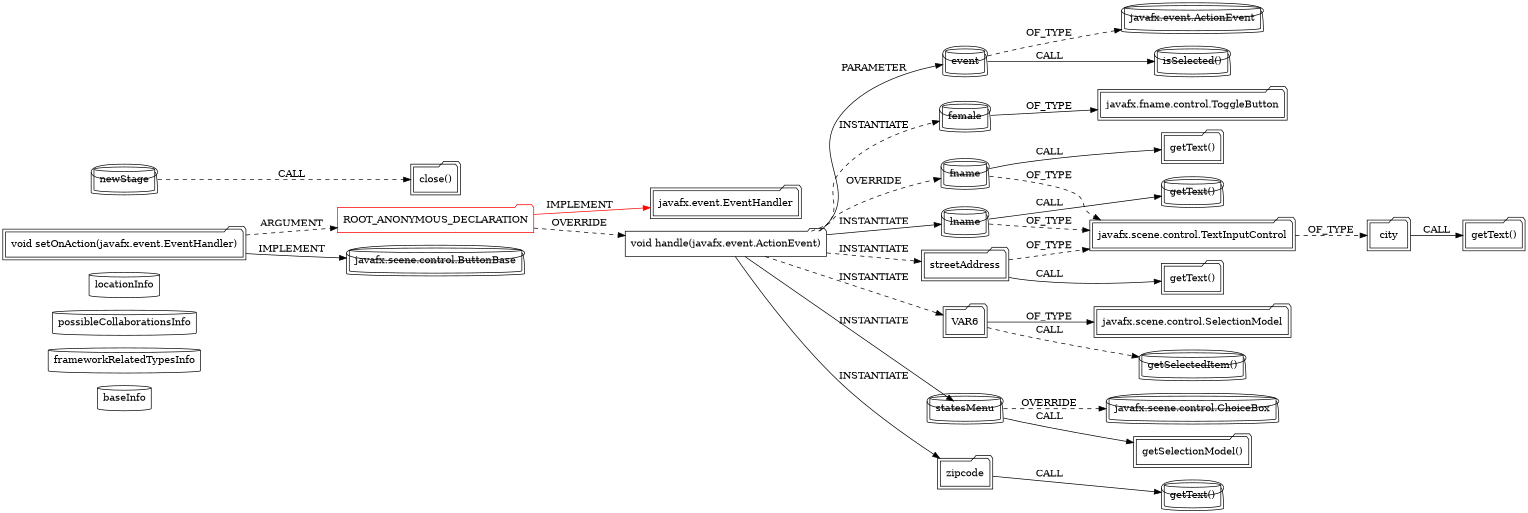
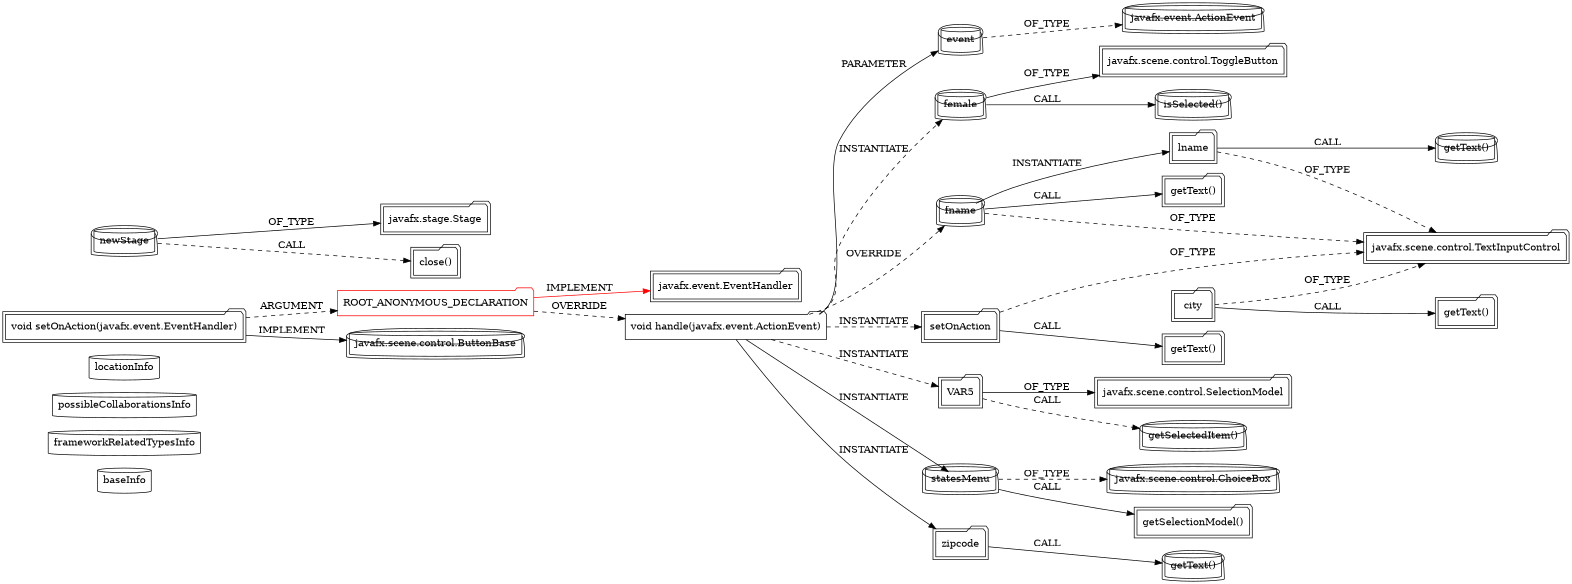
edge "event" -> "isSelected()": now "female" -> "isSelected()"
node "javafx.fname.control.ToggleButton": label "javafx.fname.control.ToggleButton" -> "javafx.scene.control.ToggleButton"
node "javafx.stage.Stage": added
node "lname": shape cylinder -> folder
edge "void handle(javafx.event.ActionEvent)" -> "lname": now "fname" -> "lname"
edge "javafx.scene.control.TextInputControl" -> "city": reversed
node "streetAddress": label "streetAddress" -> "setOnAction"
node "VAR6": label "VAR6" -> "VAR5"
edge "statesMenu" -> "javafx.scene.control.ChoiceBox": label "OVERRIDE" -> "OF_TYPE"
